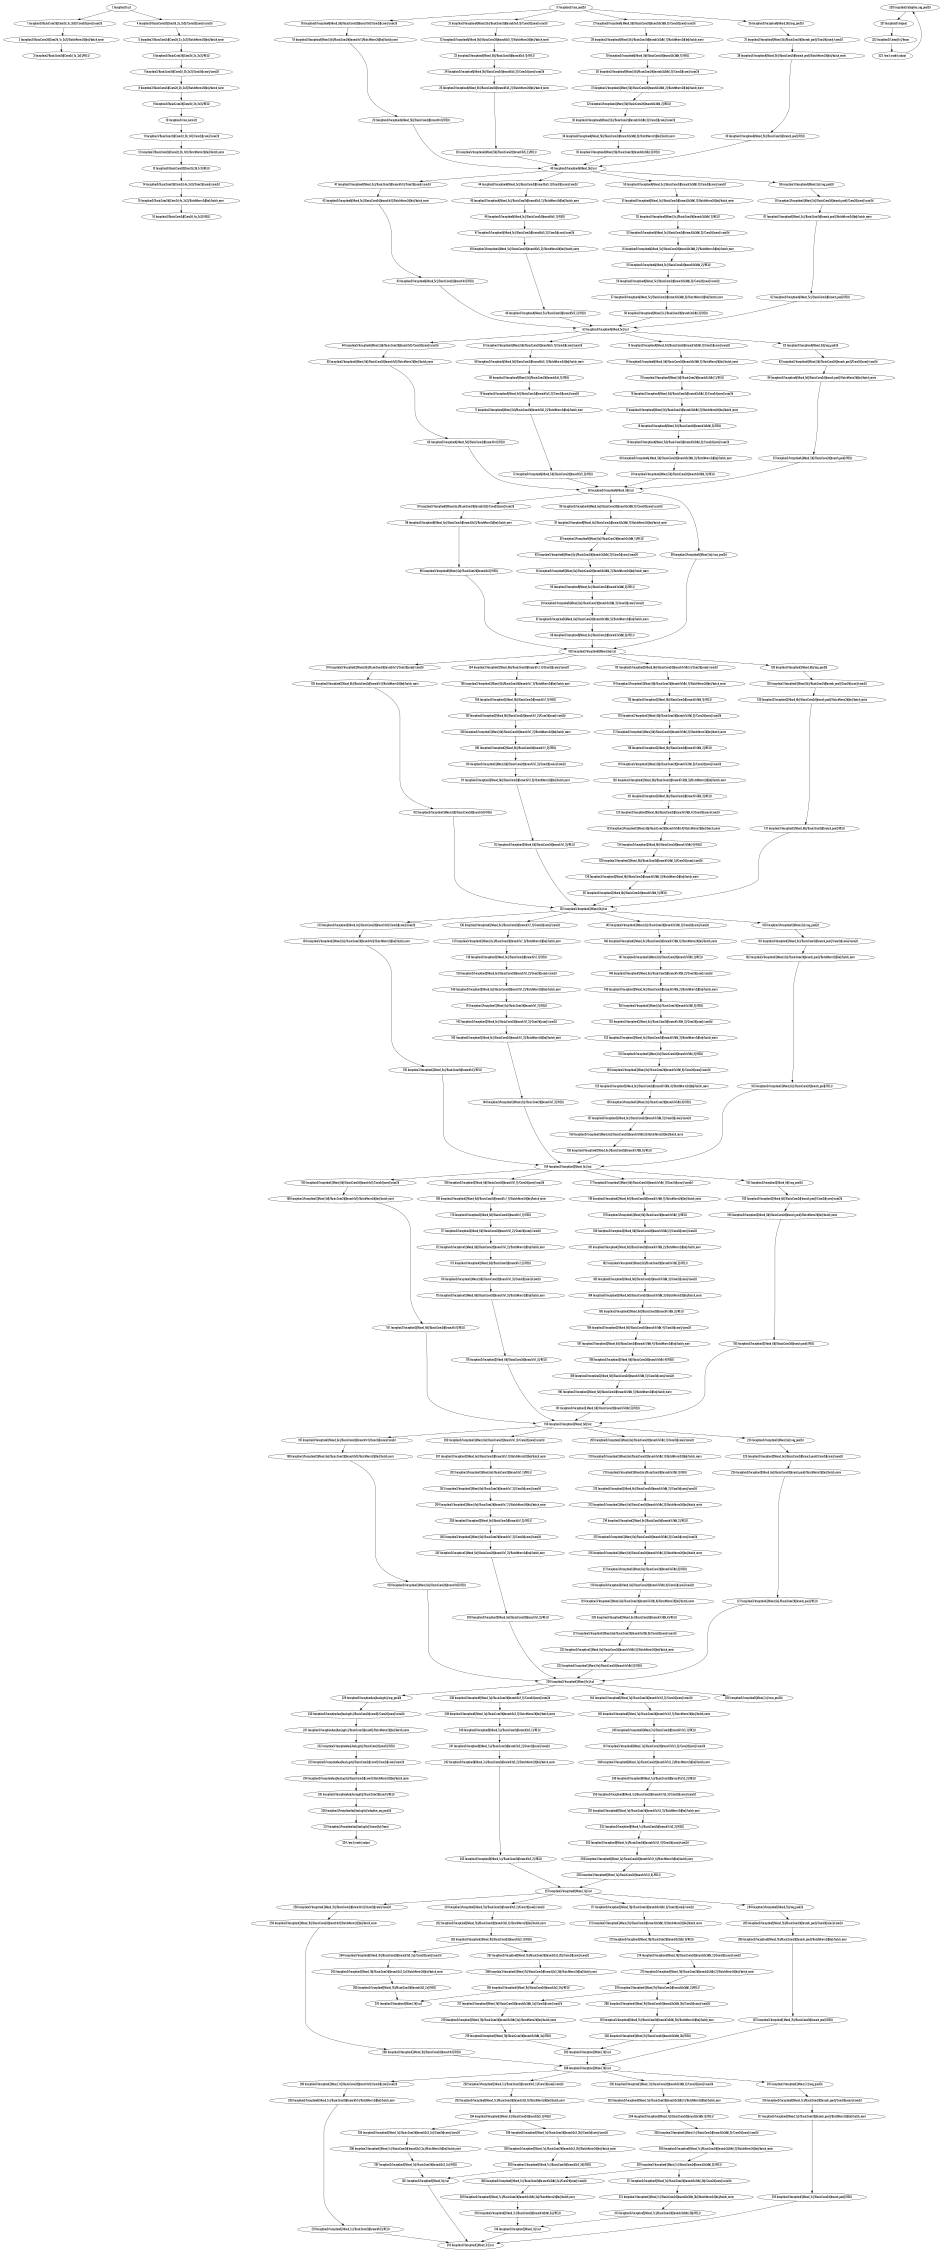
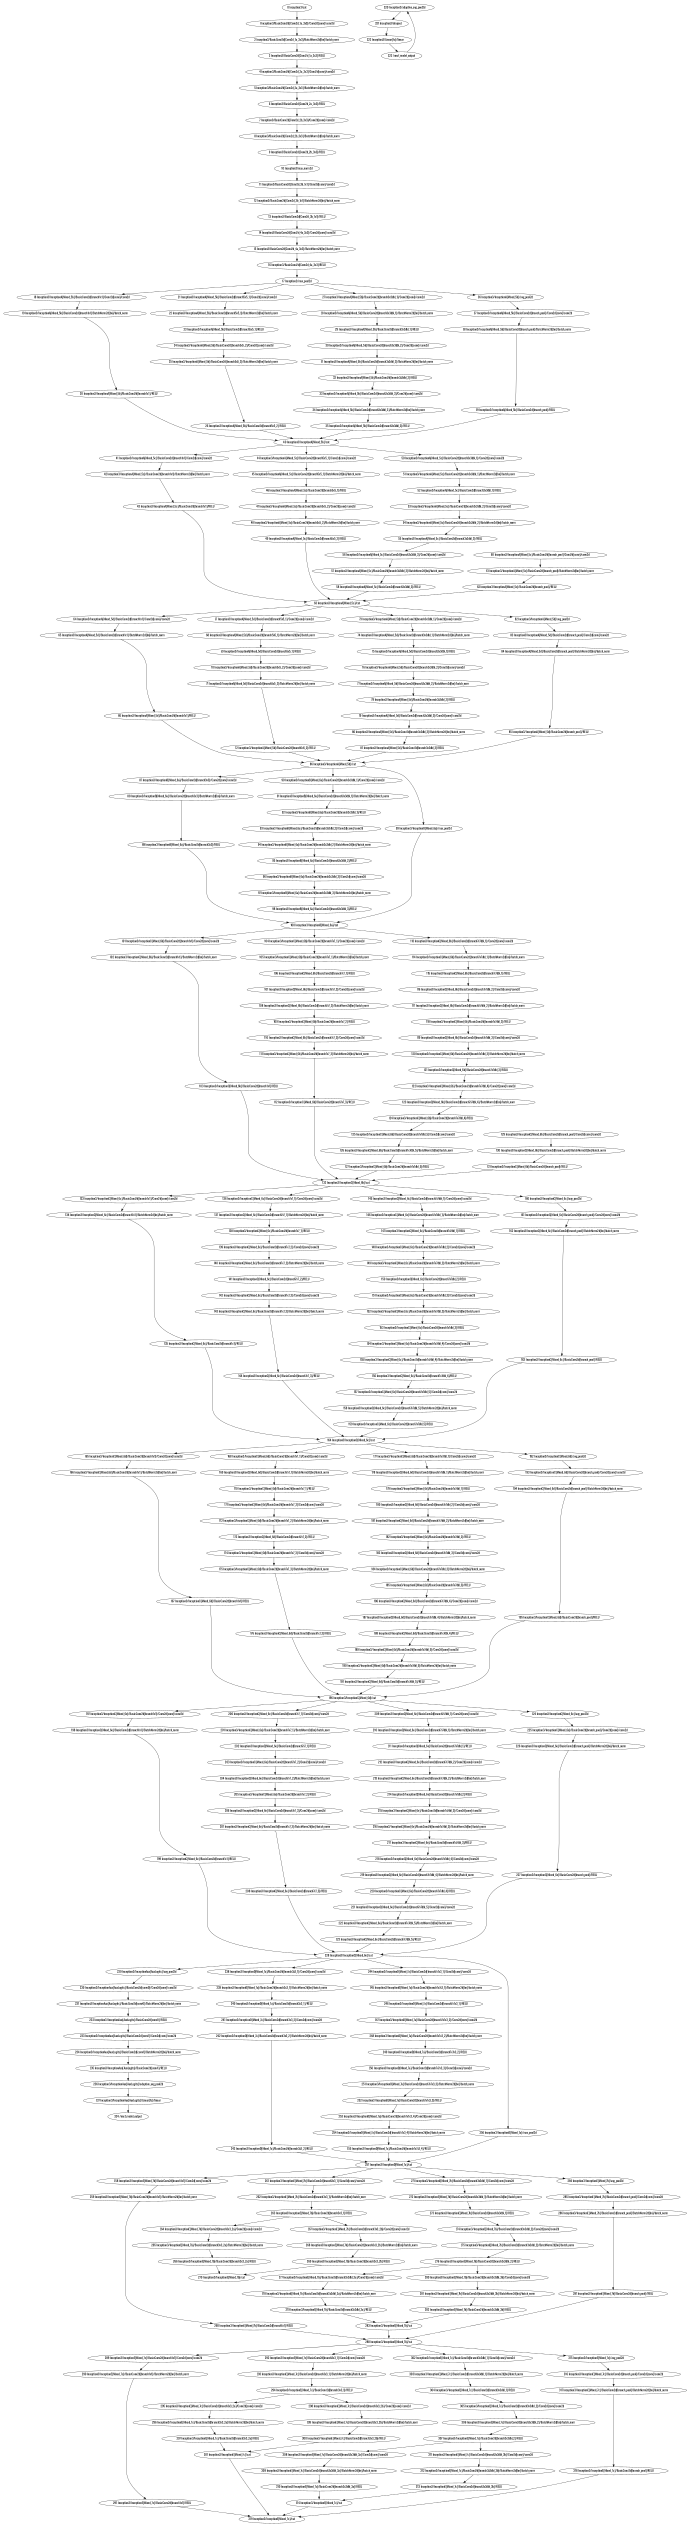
edge "0 Inception3/cat" -> "4 Inception3/BasicConv2d[Conv2d_2a_3x3]/Conv2d[conv]/conv2d": now "3 Inception3/BasicConv2d[Conv2d_1a_3x3]/RELU" -> "4 Inception3/BasicConv2d[Conv2d_2a_3x3]/Conv2d[conv]/conv2d"
node "59 Inception3/InceptionA[Mixed_5c]/avg_pool2d": removed
edge "16 Inception3/BasicConv2d[Conv2d_4a_3x3]/RELU" -> "17 Inception2/max_pool2d": added
node "128 Inception3/InceptionC[Mixed_6b]/avg_pool2d": removed
edge "256 Inception3/InceptionD[Mixed_7a]/max_pool2d" -> "257 Inception3/InceptionD[Mixed_7a]/cat": added
